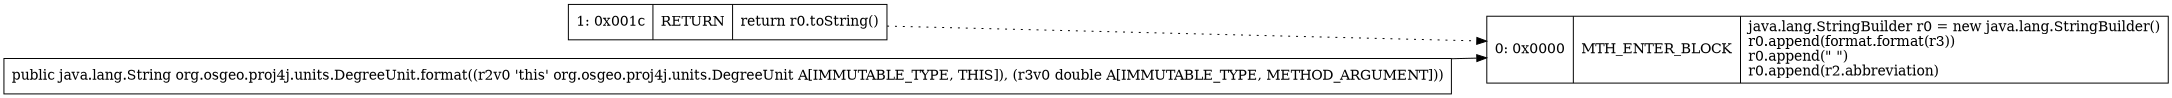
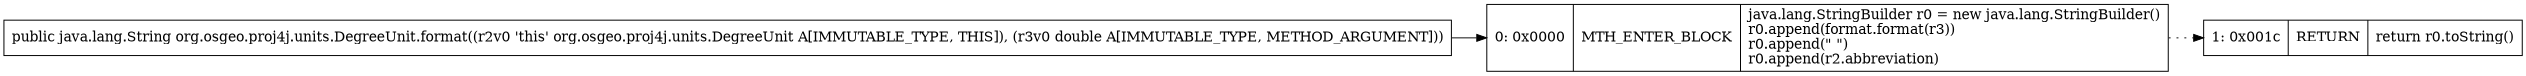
edge "1: 0x001c" -> "0: 0x0000": reversed
